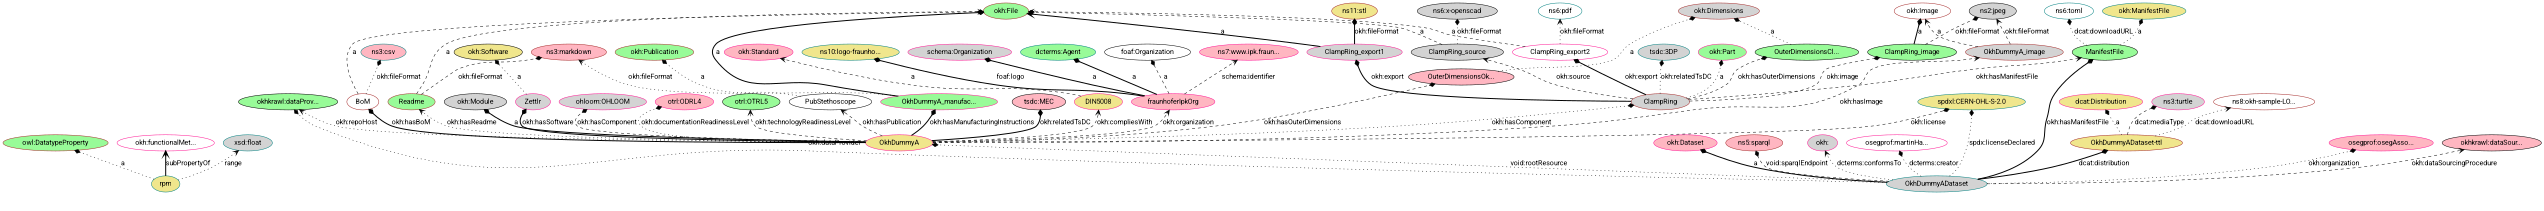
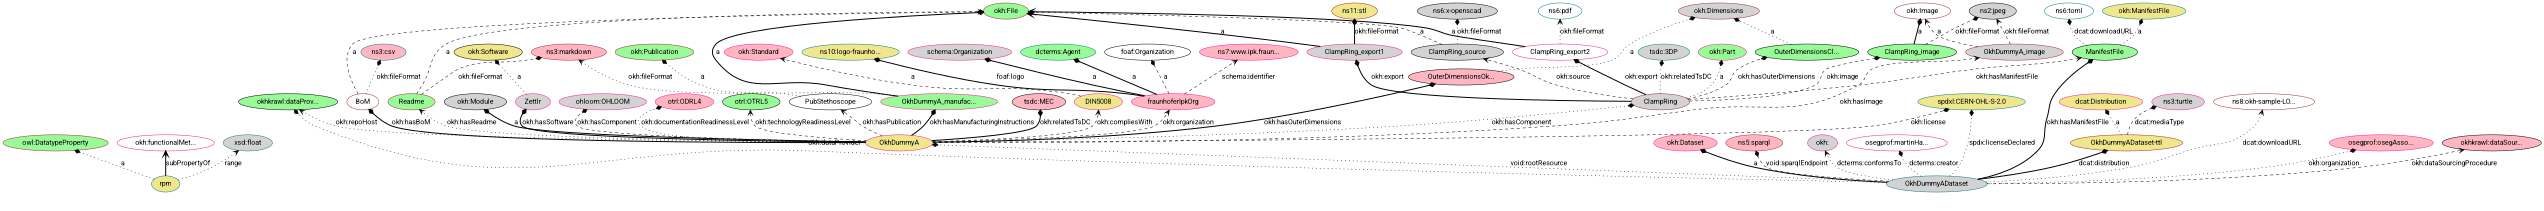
edge "ClampRing_export2" -> "okh:File": style dashed -> bold
edge "OkhDummyADataset-ttl" -> "ns8:okh-sample-LO...": now "OkhDummyADataset" -> "ns8:okh-sample-LO..."
edge "OkhDummyA" -> "OuterDimensionsOk...": style dashed -> bold
